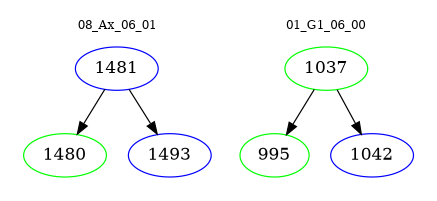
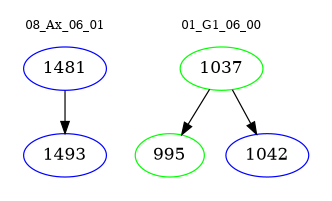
node "1480": removed
